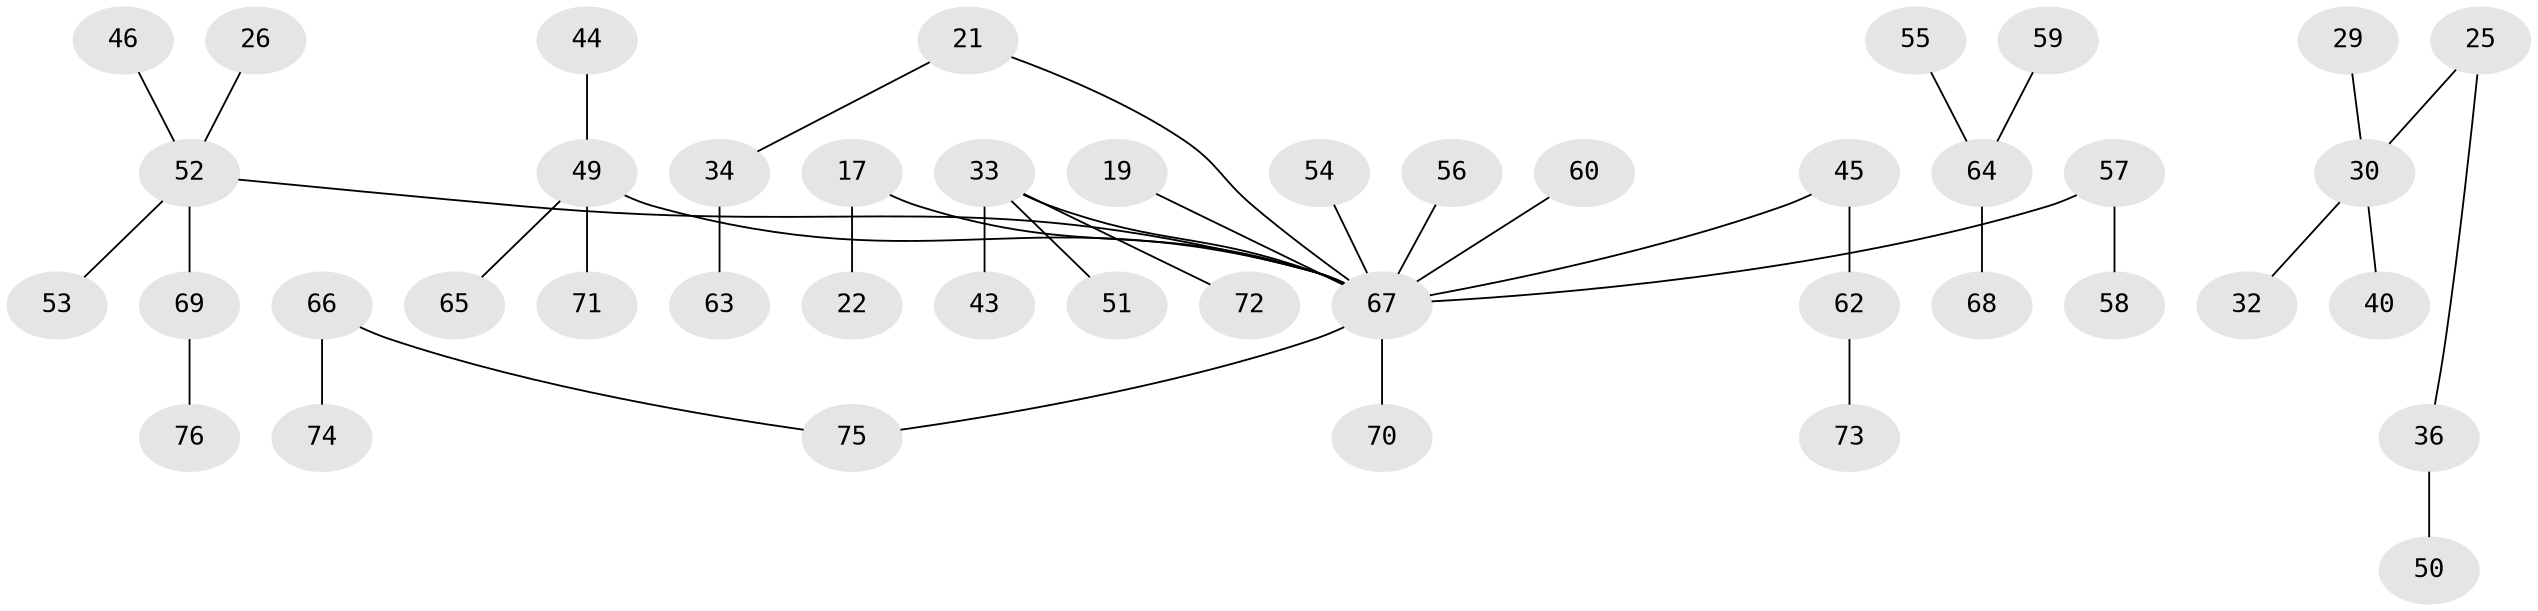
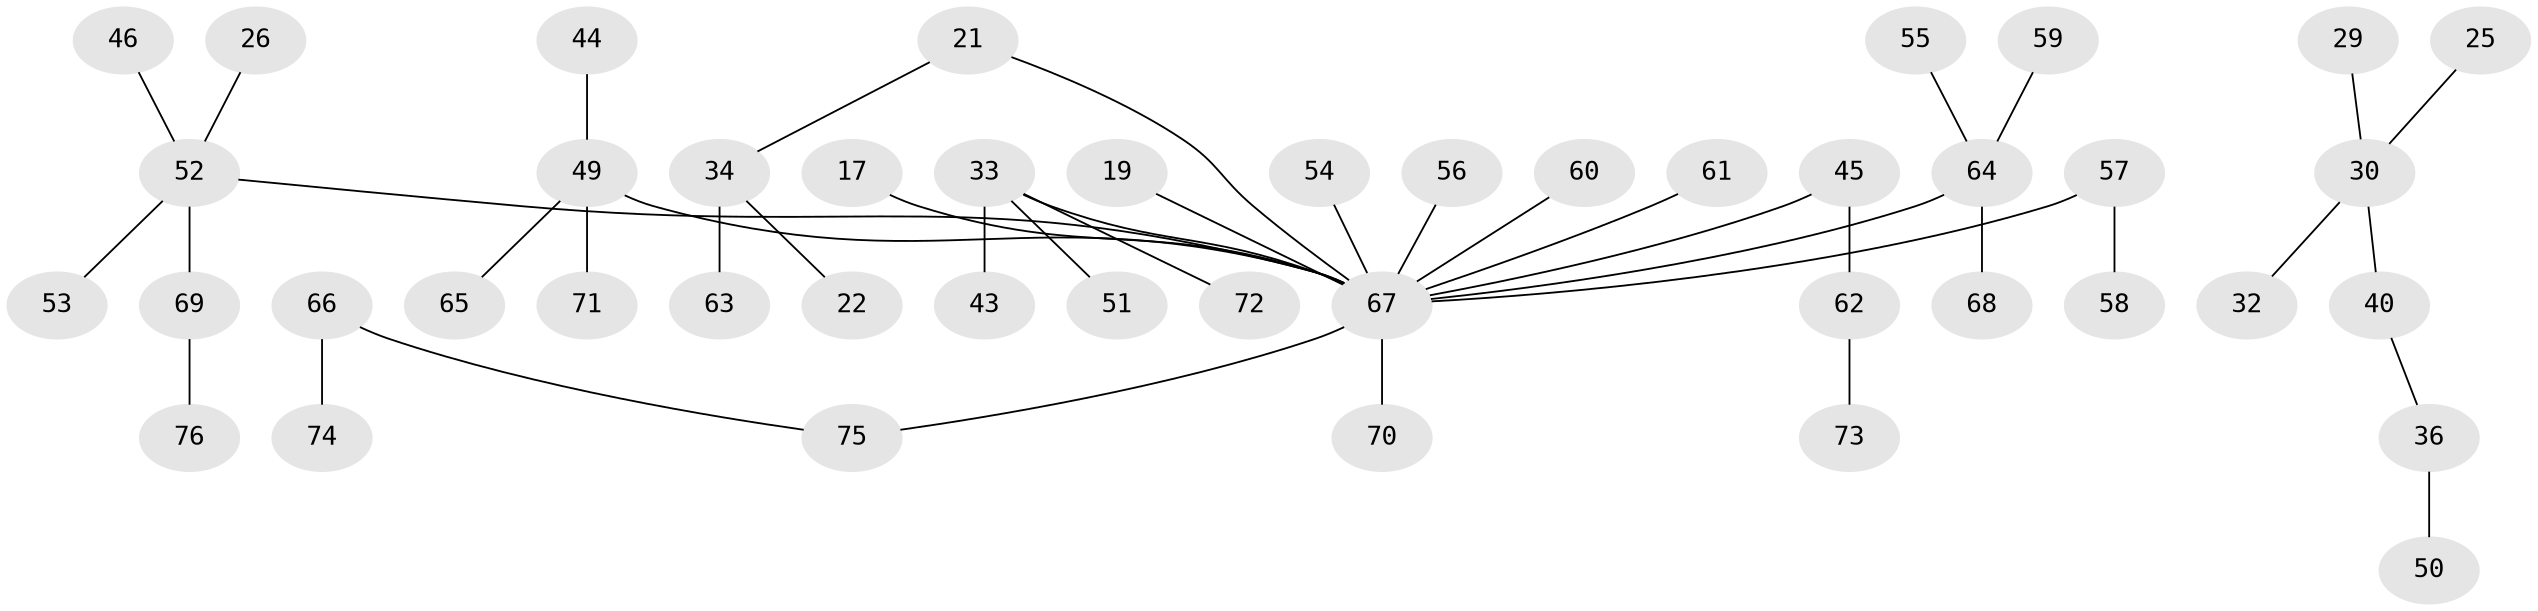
node "61": added
edge "17" -- "22": now "34" -- "22"
edge "25" -- "36": now "40" -- "36"
edge "64" -- "67": added
